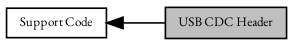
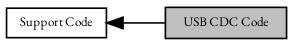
node "USB CDC Header": label "USB CDC Header" -> "USB CDC Code"
